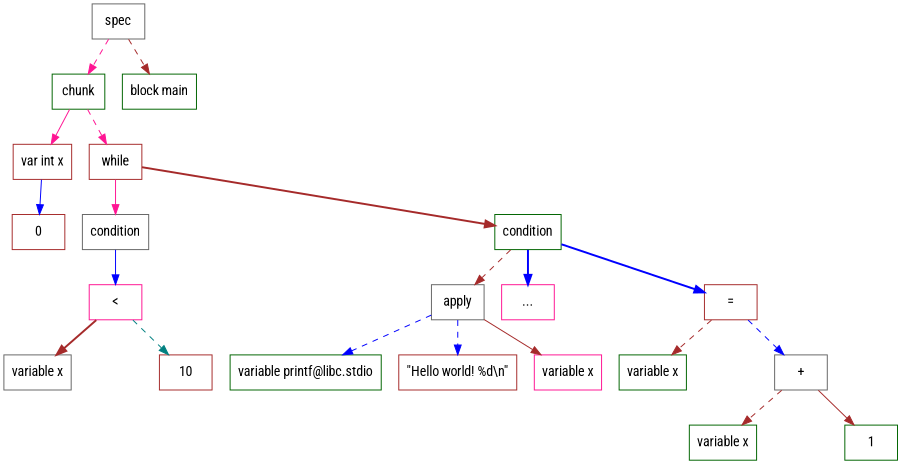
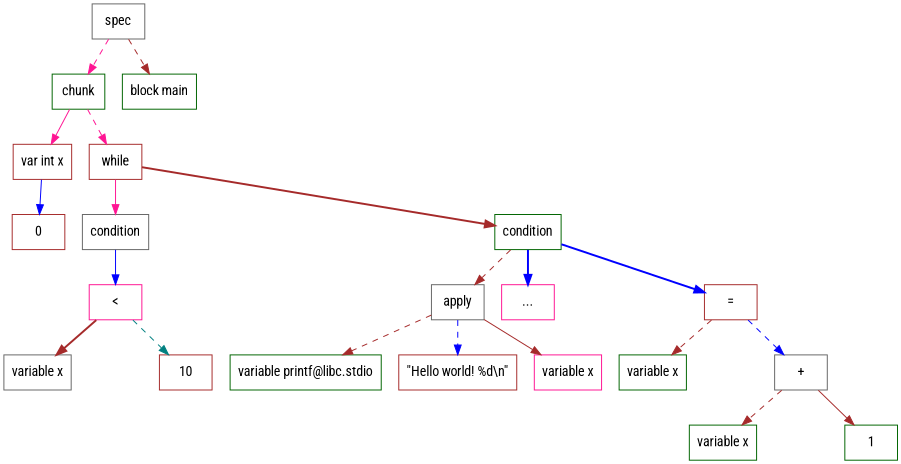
edge "apply" -> "variable printf@libc.stdio": color blue -> brown
